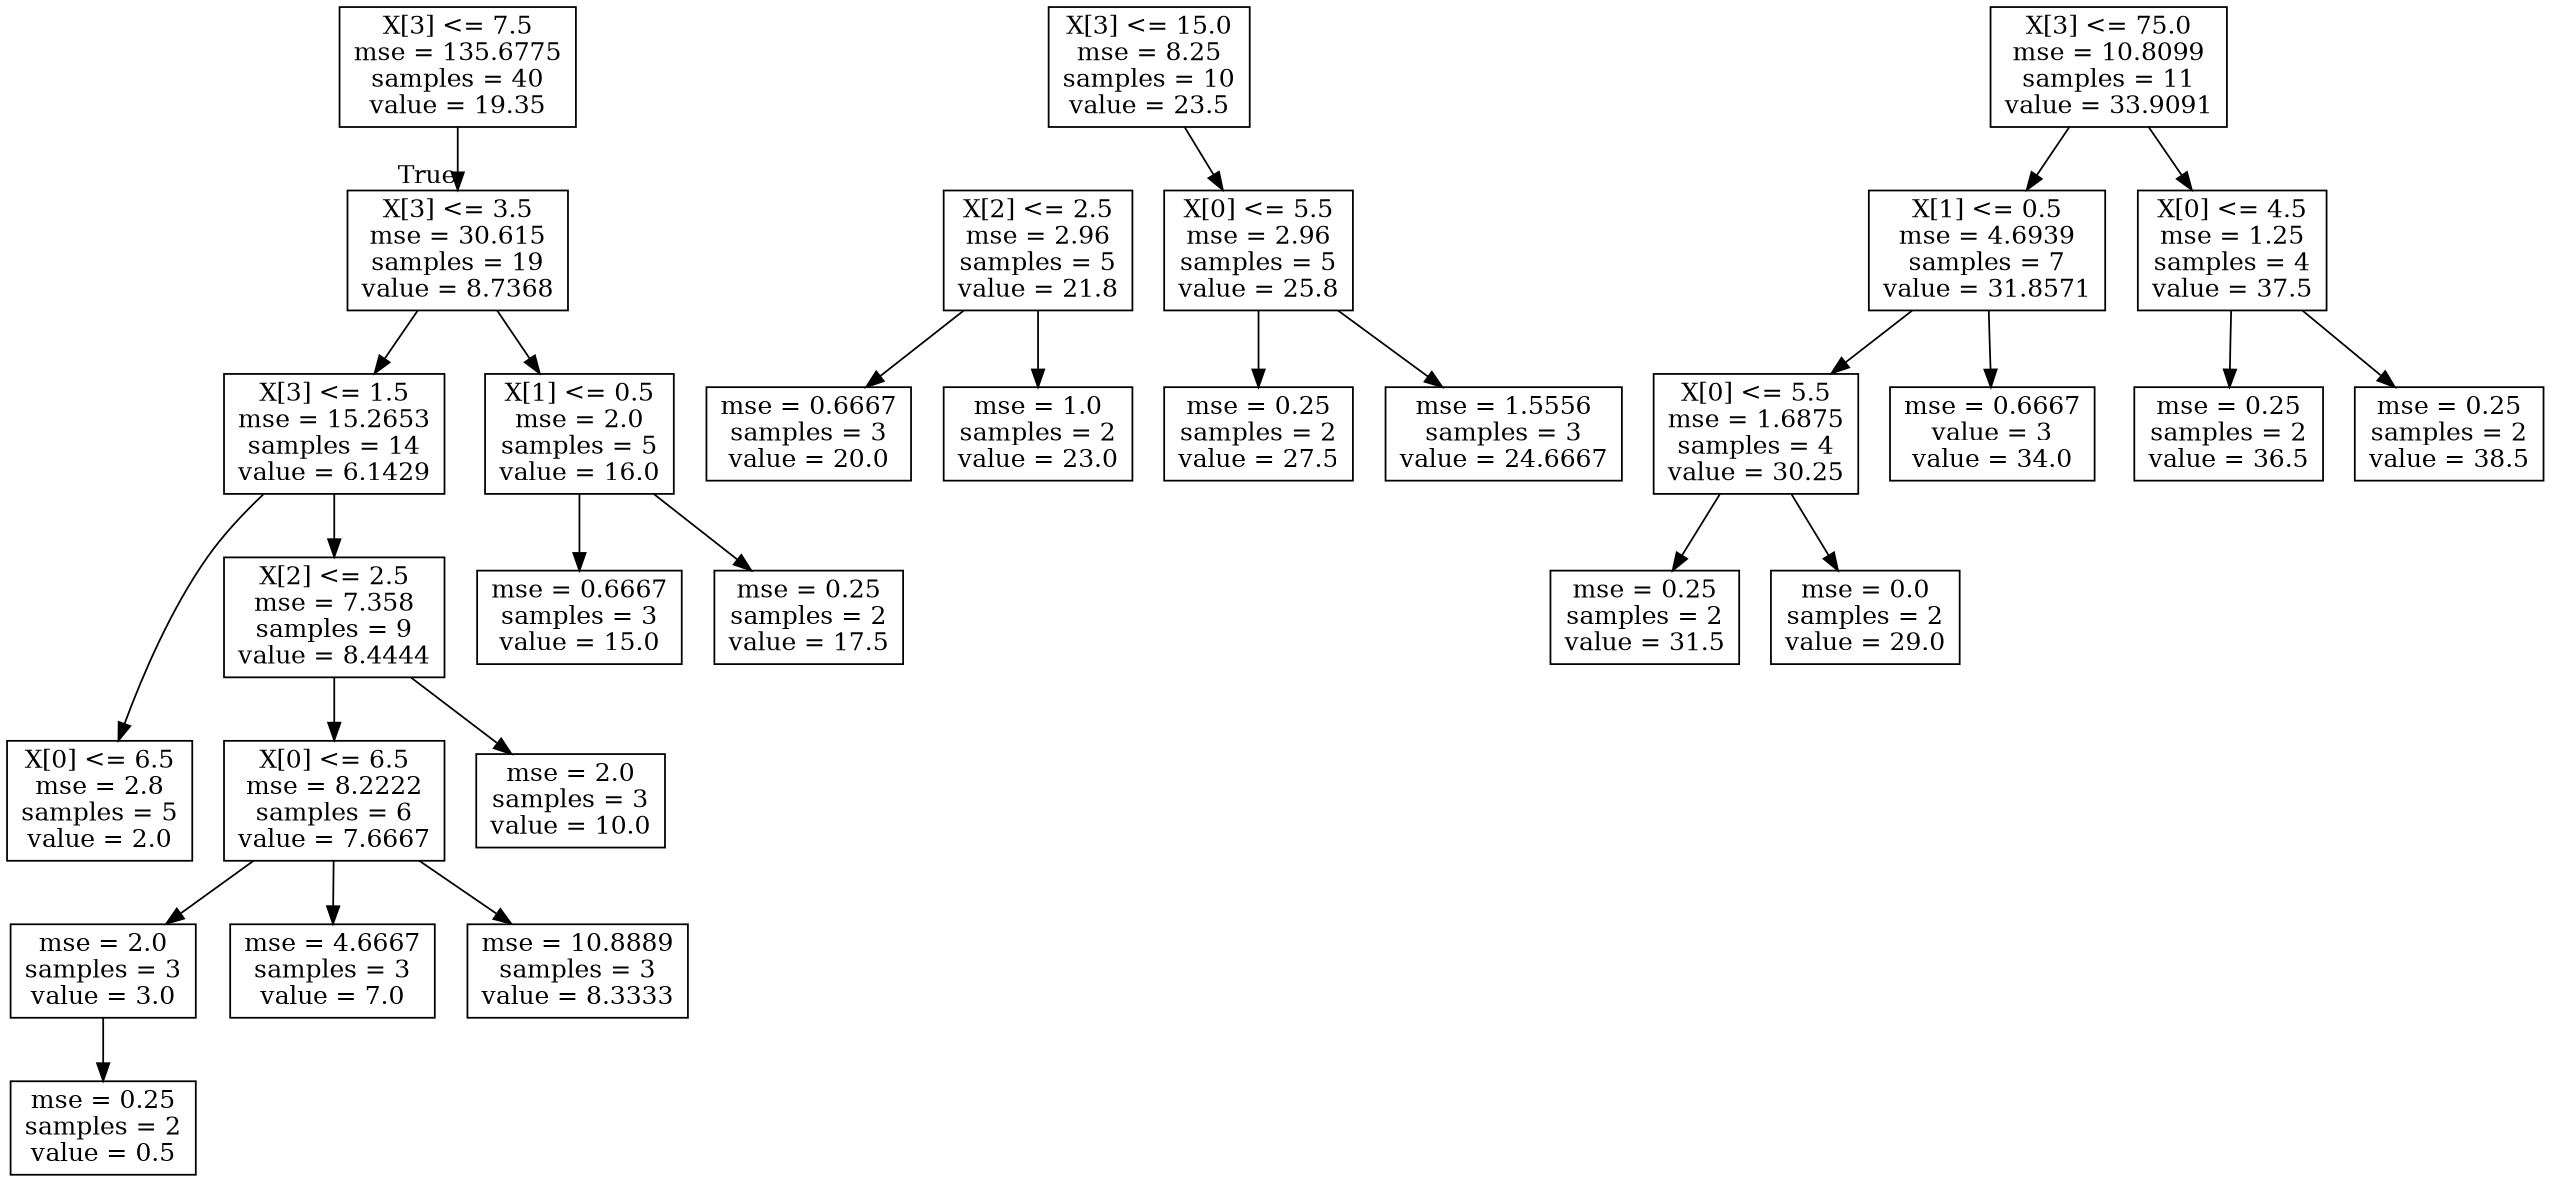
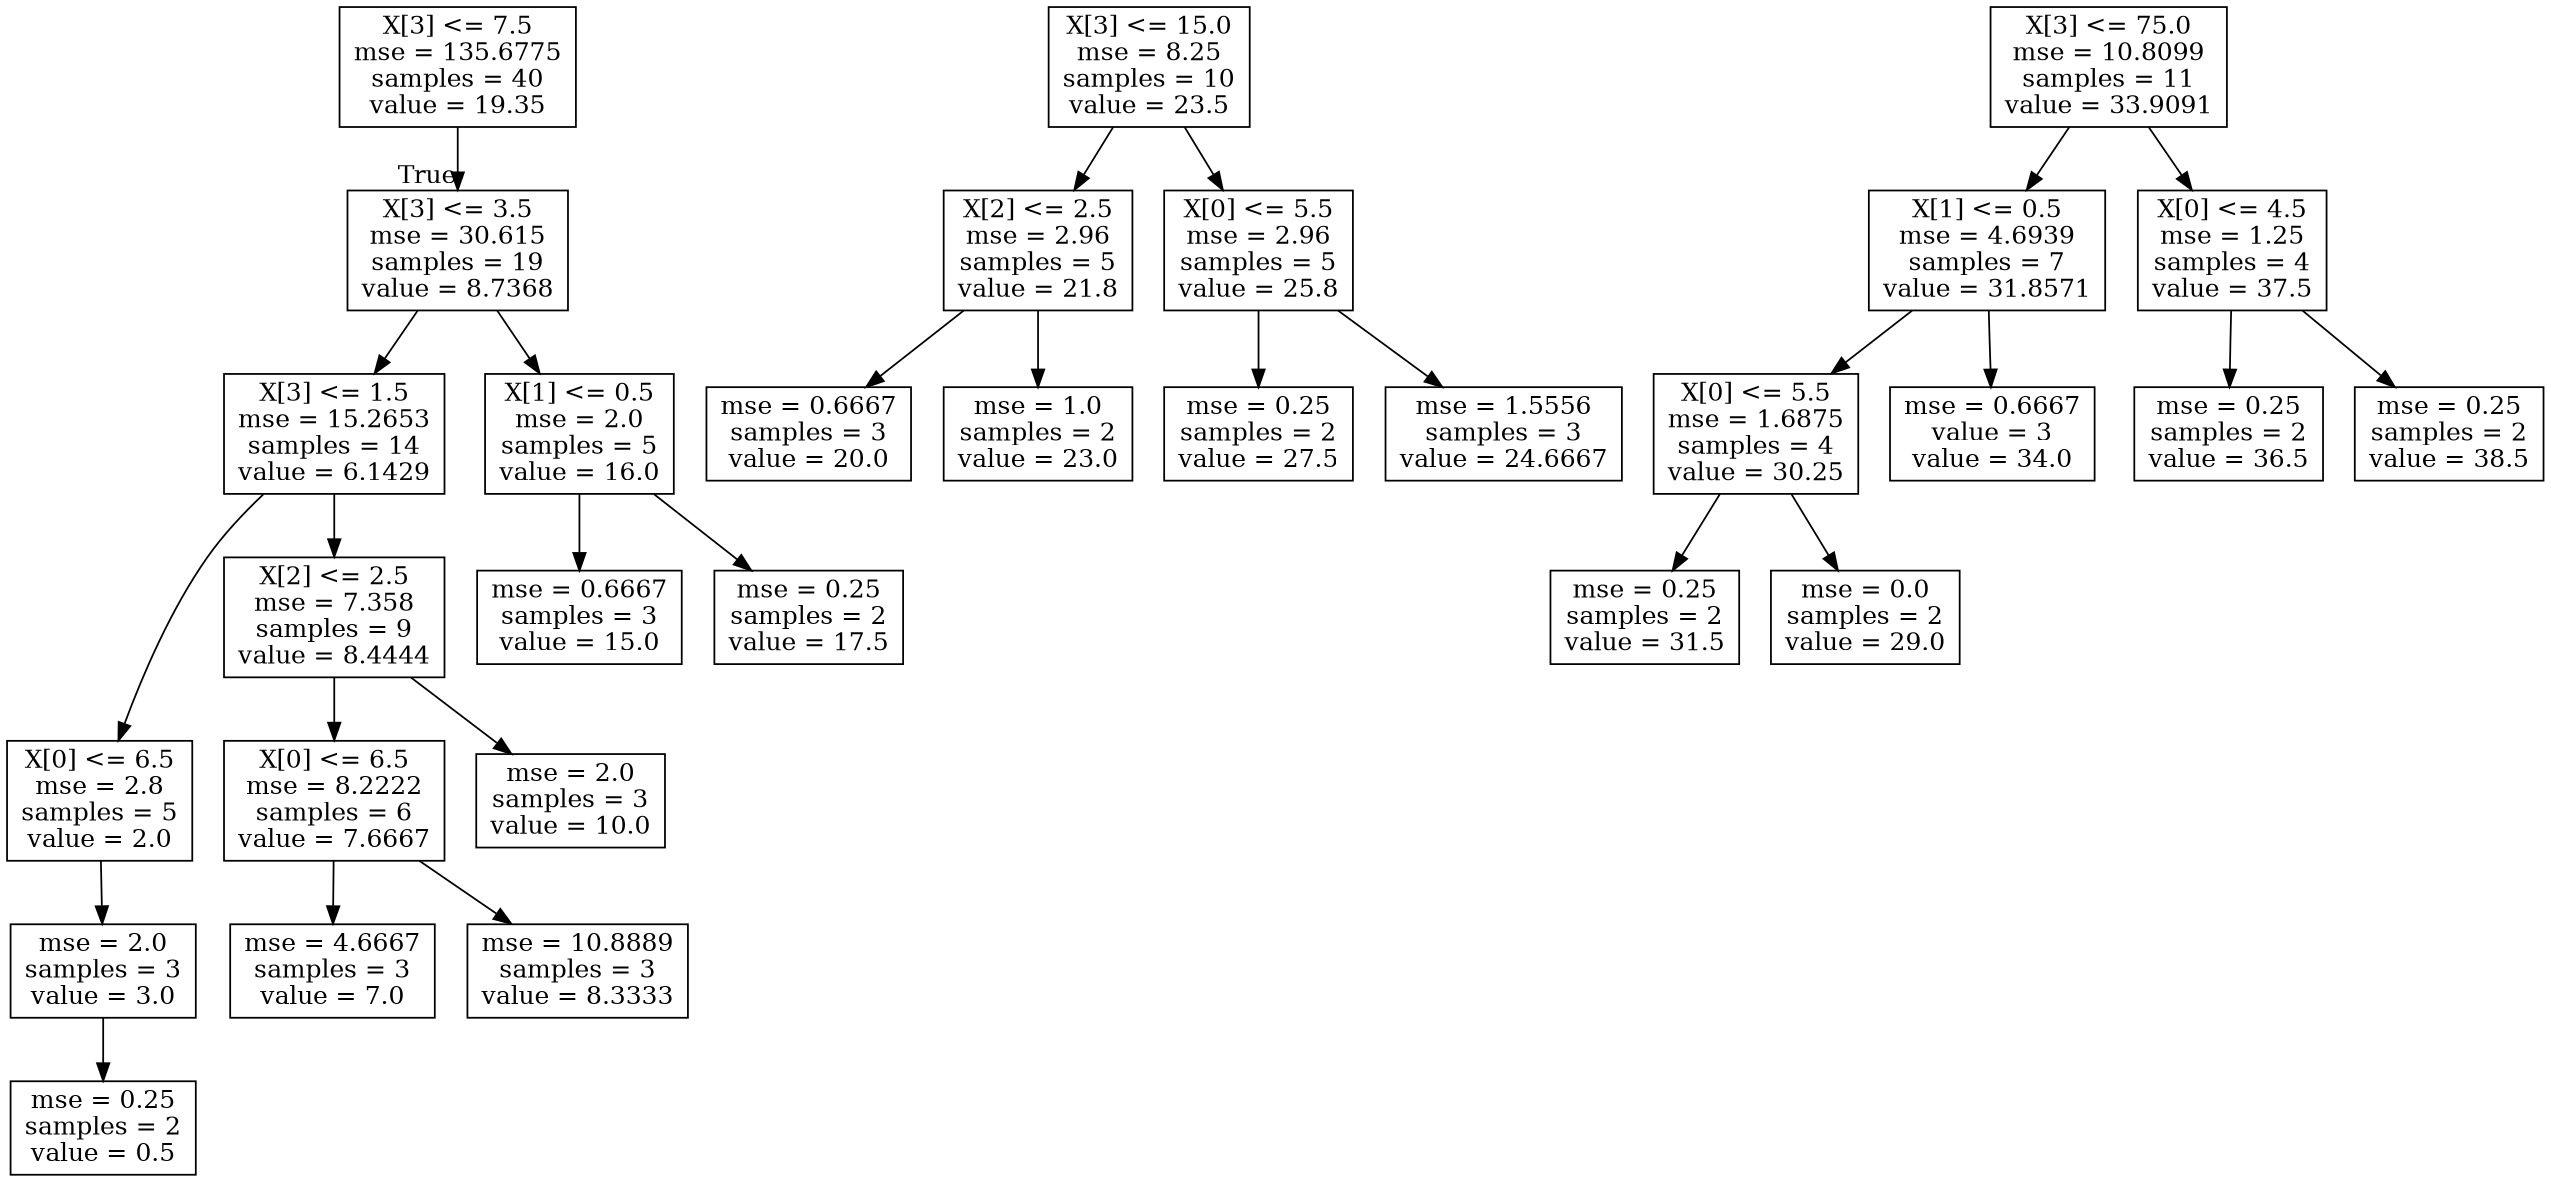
edge "X[3] <= 15.0 mse = 8.25 samples = 10 value = 23.5" -> "X[2] <= 2.5 mse = 2.96 samples = 5 value = 21.8": added
edge "X[0] <= 6.5 mse = 8.2222 samples = 6 value = 7.6667" -> "mse = 2.0 samples = 3 value = 3.0": now "X[0] <= 6.5 mse = 2.8 samples = 5 value = 2.0" -> "mse = 2.0 samples = 3 value = 3.0"
